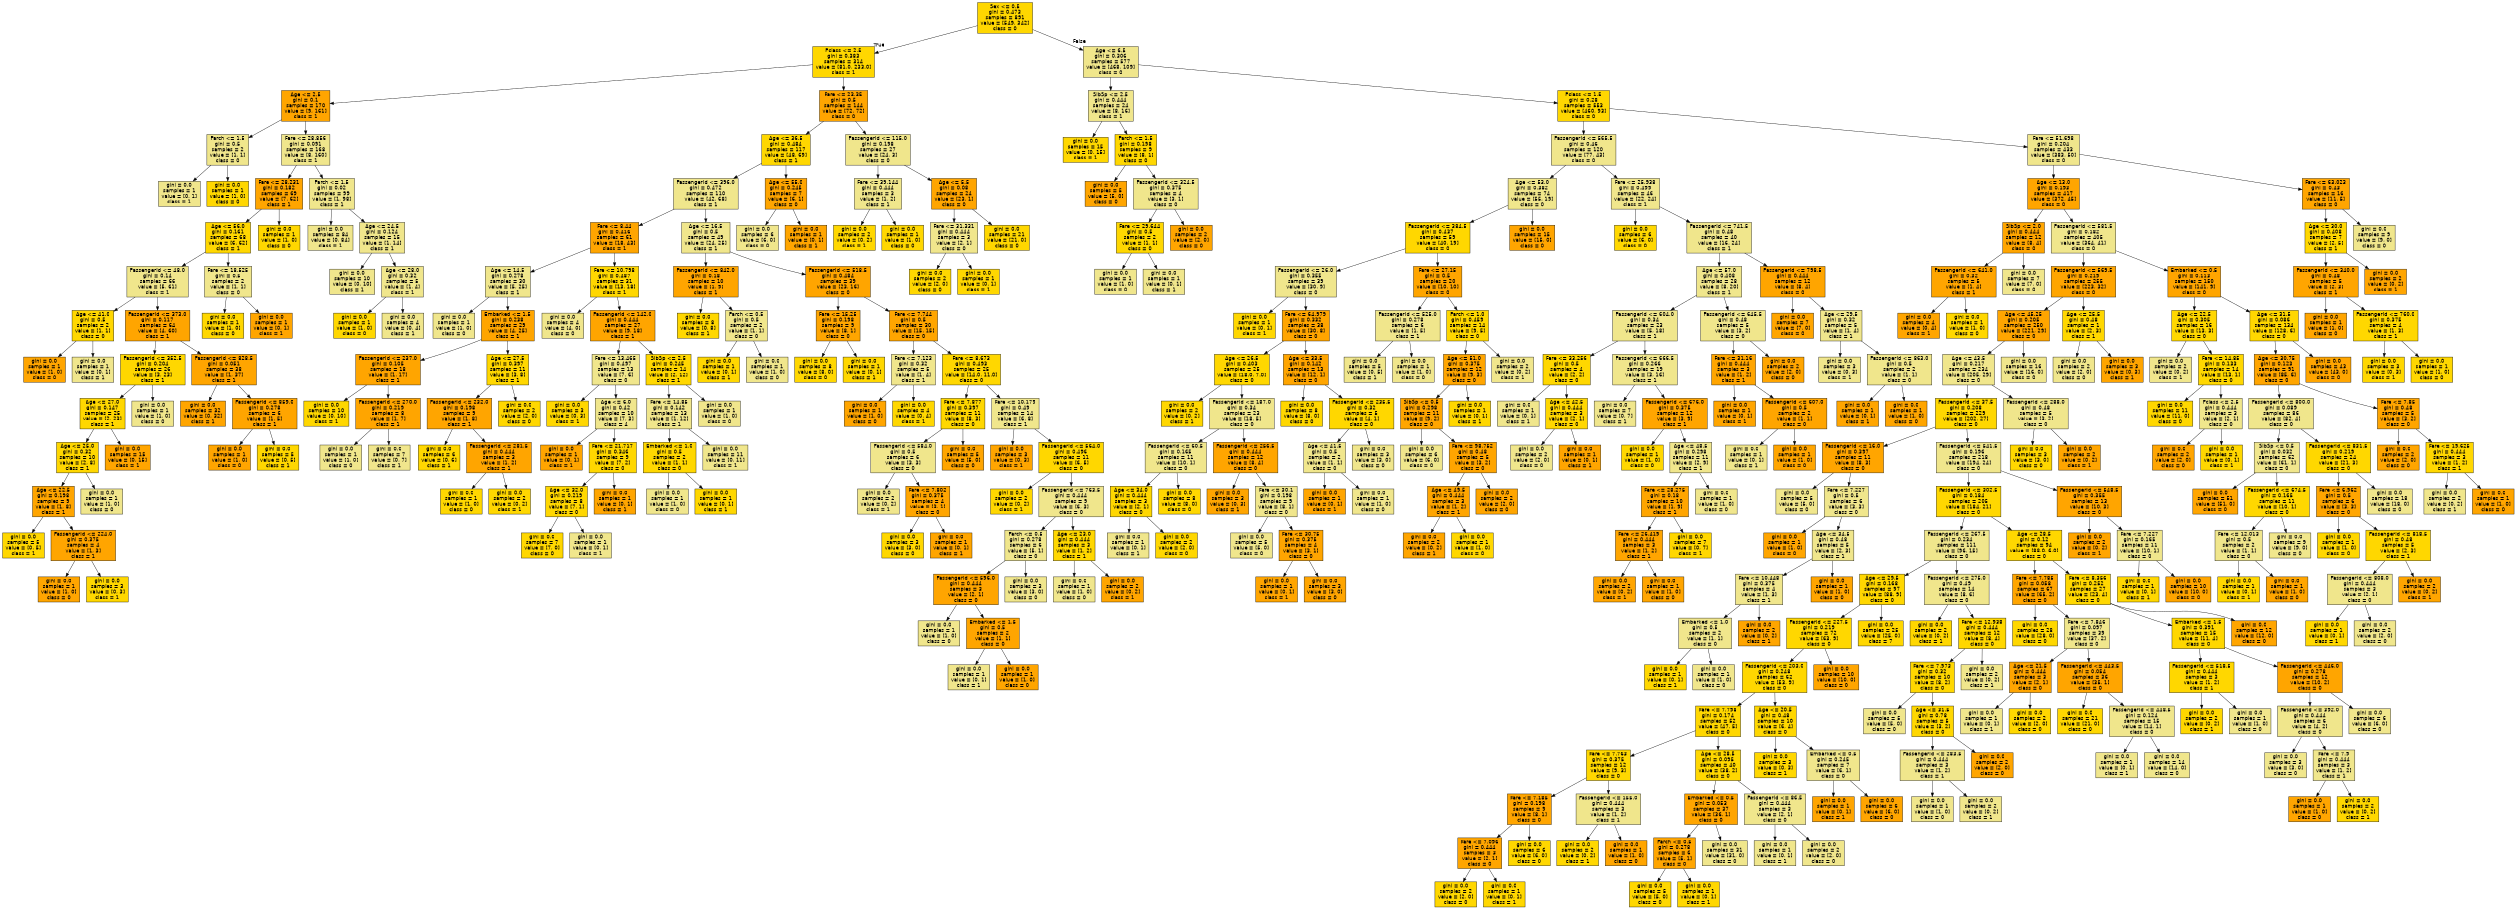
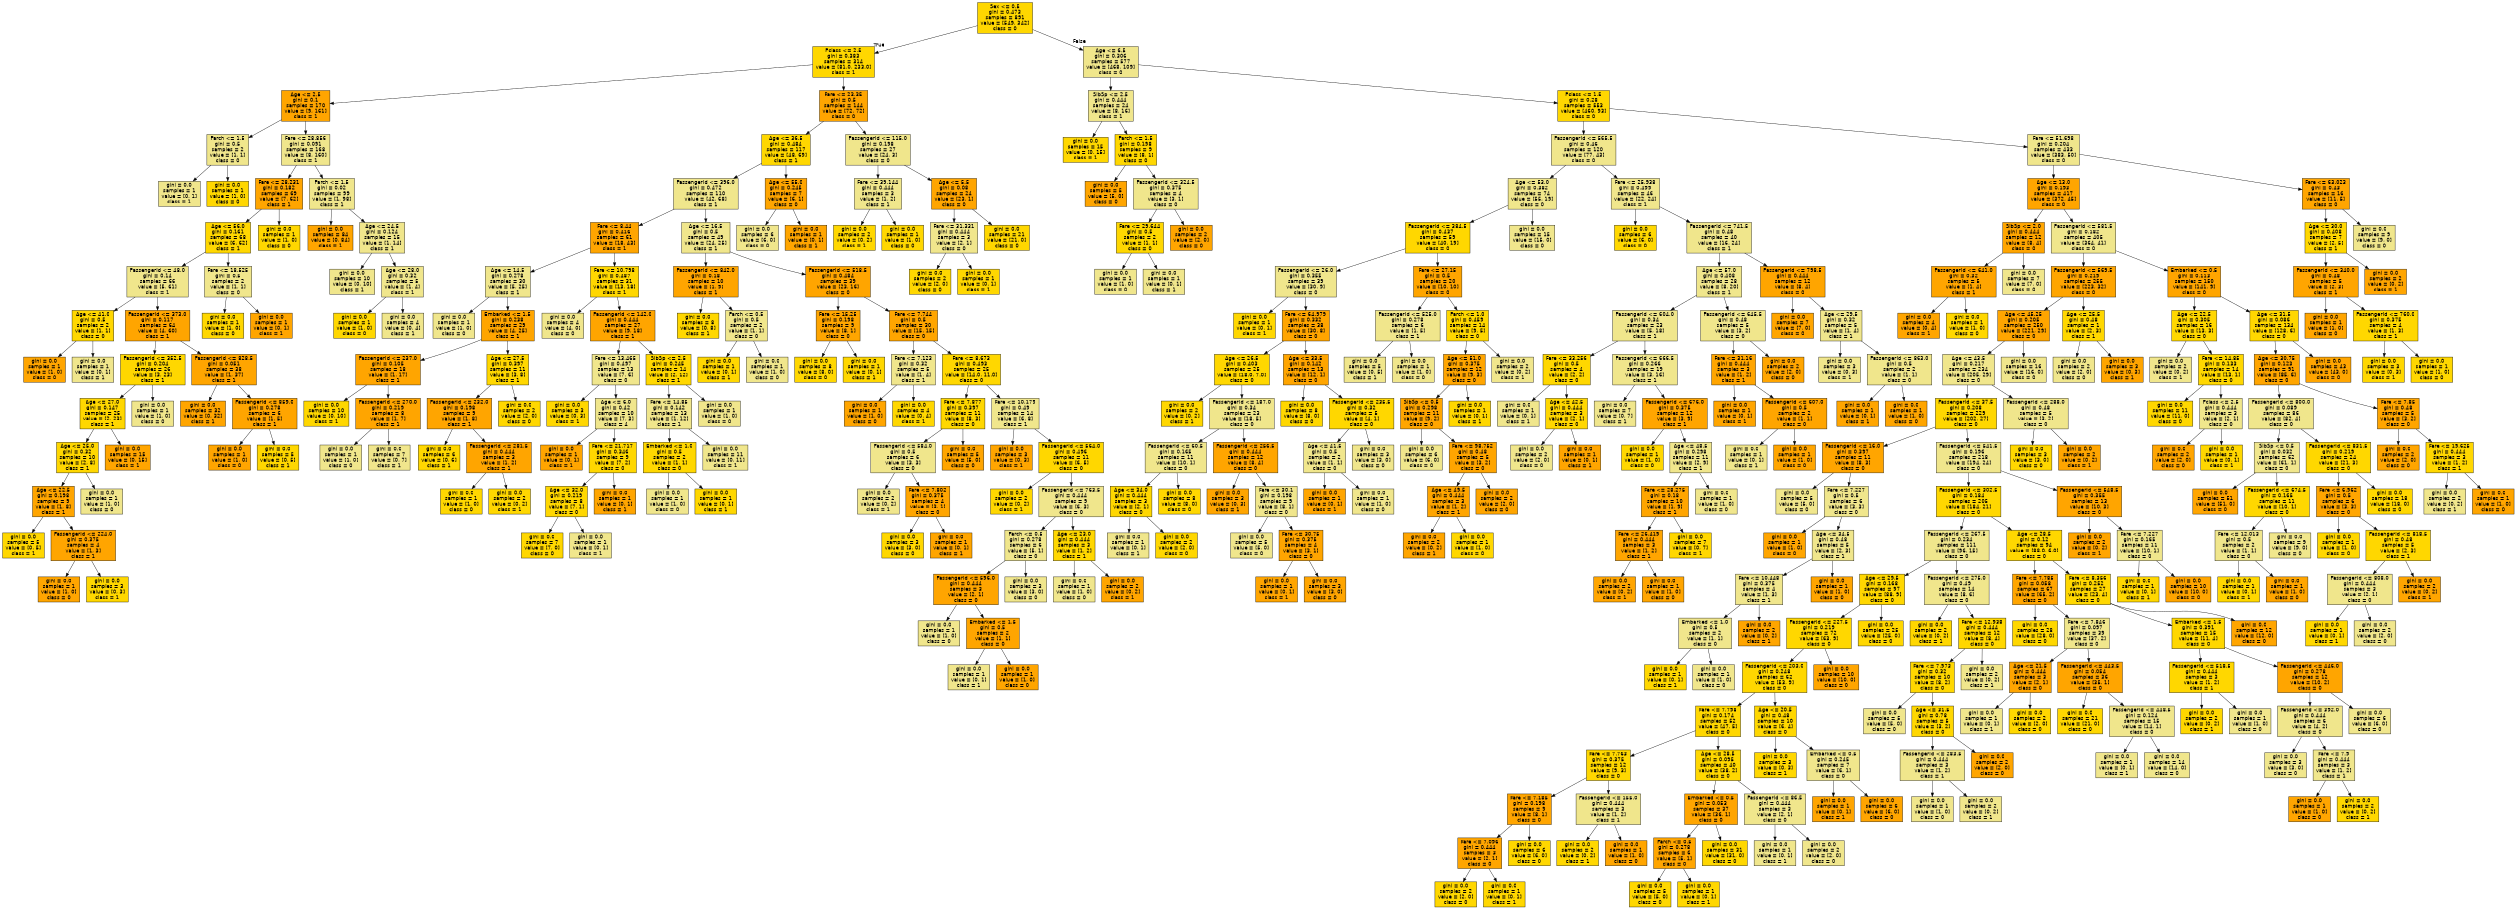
node "gini = 0.0 samples = 84 value = [0, 84] class = 1": fillcolor khaki -> orange
node "gini = 0.0 samples = 15 value = [15, 0] class = 0": fillcolor orange -> khaki
node "gini = 0.0 samples = 18 value = [18, 0] class = 0": fillcolor khaki -> gold
node "gini = 0.0 samples = 25 value = [25, 0] class = 7": label "gini = 0.0 samples = 25 value = [25, 0] class = 7" -> "gini = 0.0 samples = 25 value = [25, 0] class = 0"
node "gini = 0.0 samples = 31 value = [31, 0] class = 0": fillcolor khaki -> gold
